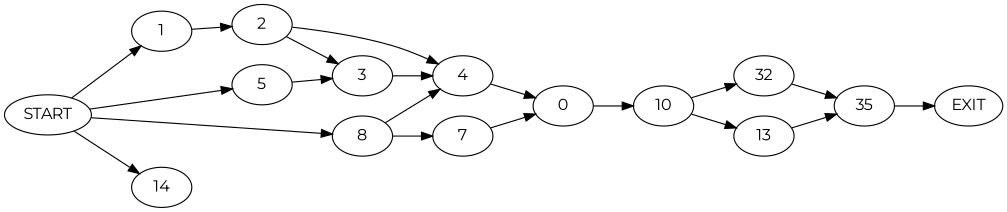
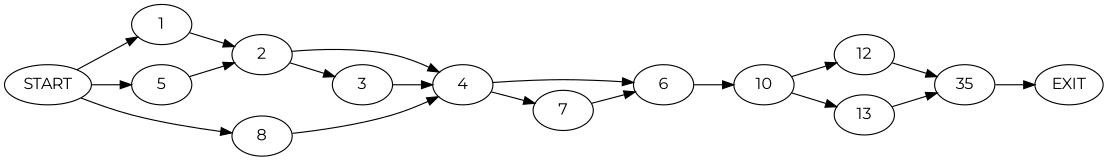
node "32": label "32" -> "12"
edge "5" -> "3": now "5" -> "2"
node "0": label "0" -> "6"
edge "8" -> "7": now "4" -> "7"
node "14": removed
